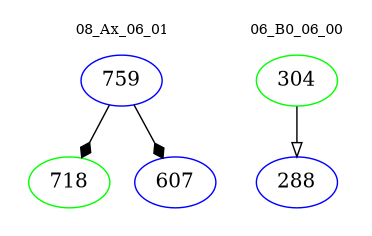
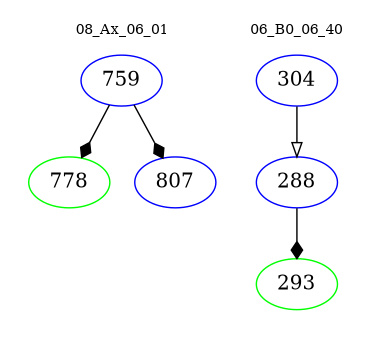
cluster "06_B0_06_00": label "06_B0_06_00" -> "06_B0_06_40"
node "304": color green -> blue
node "718": label "718" -> "778"
node "607": label "607" -> "807"
node "293": added
